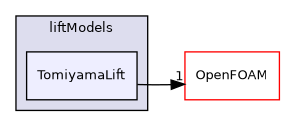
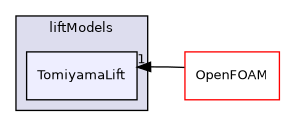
edge "TomiyamaLift" -> "OpenFOAM": reversed
